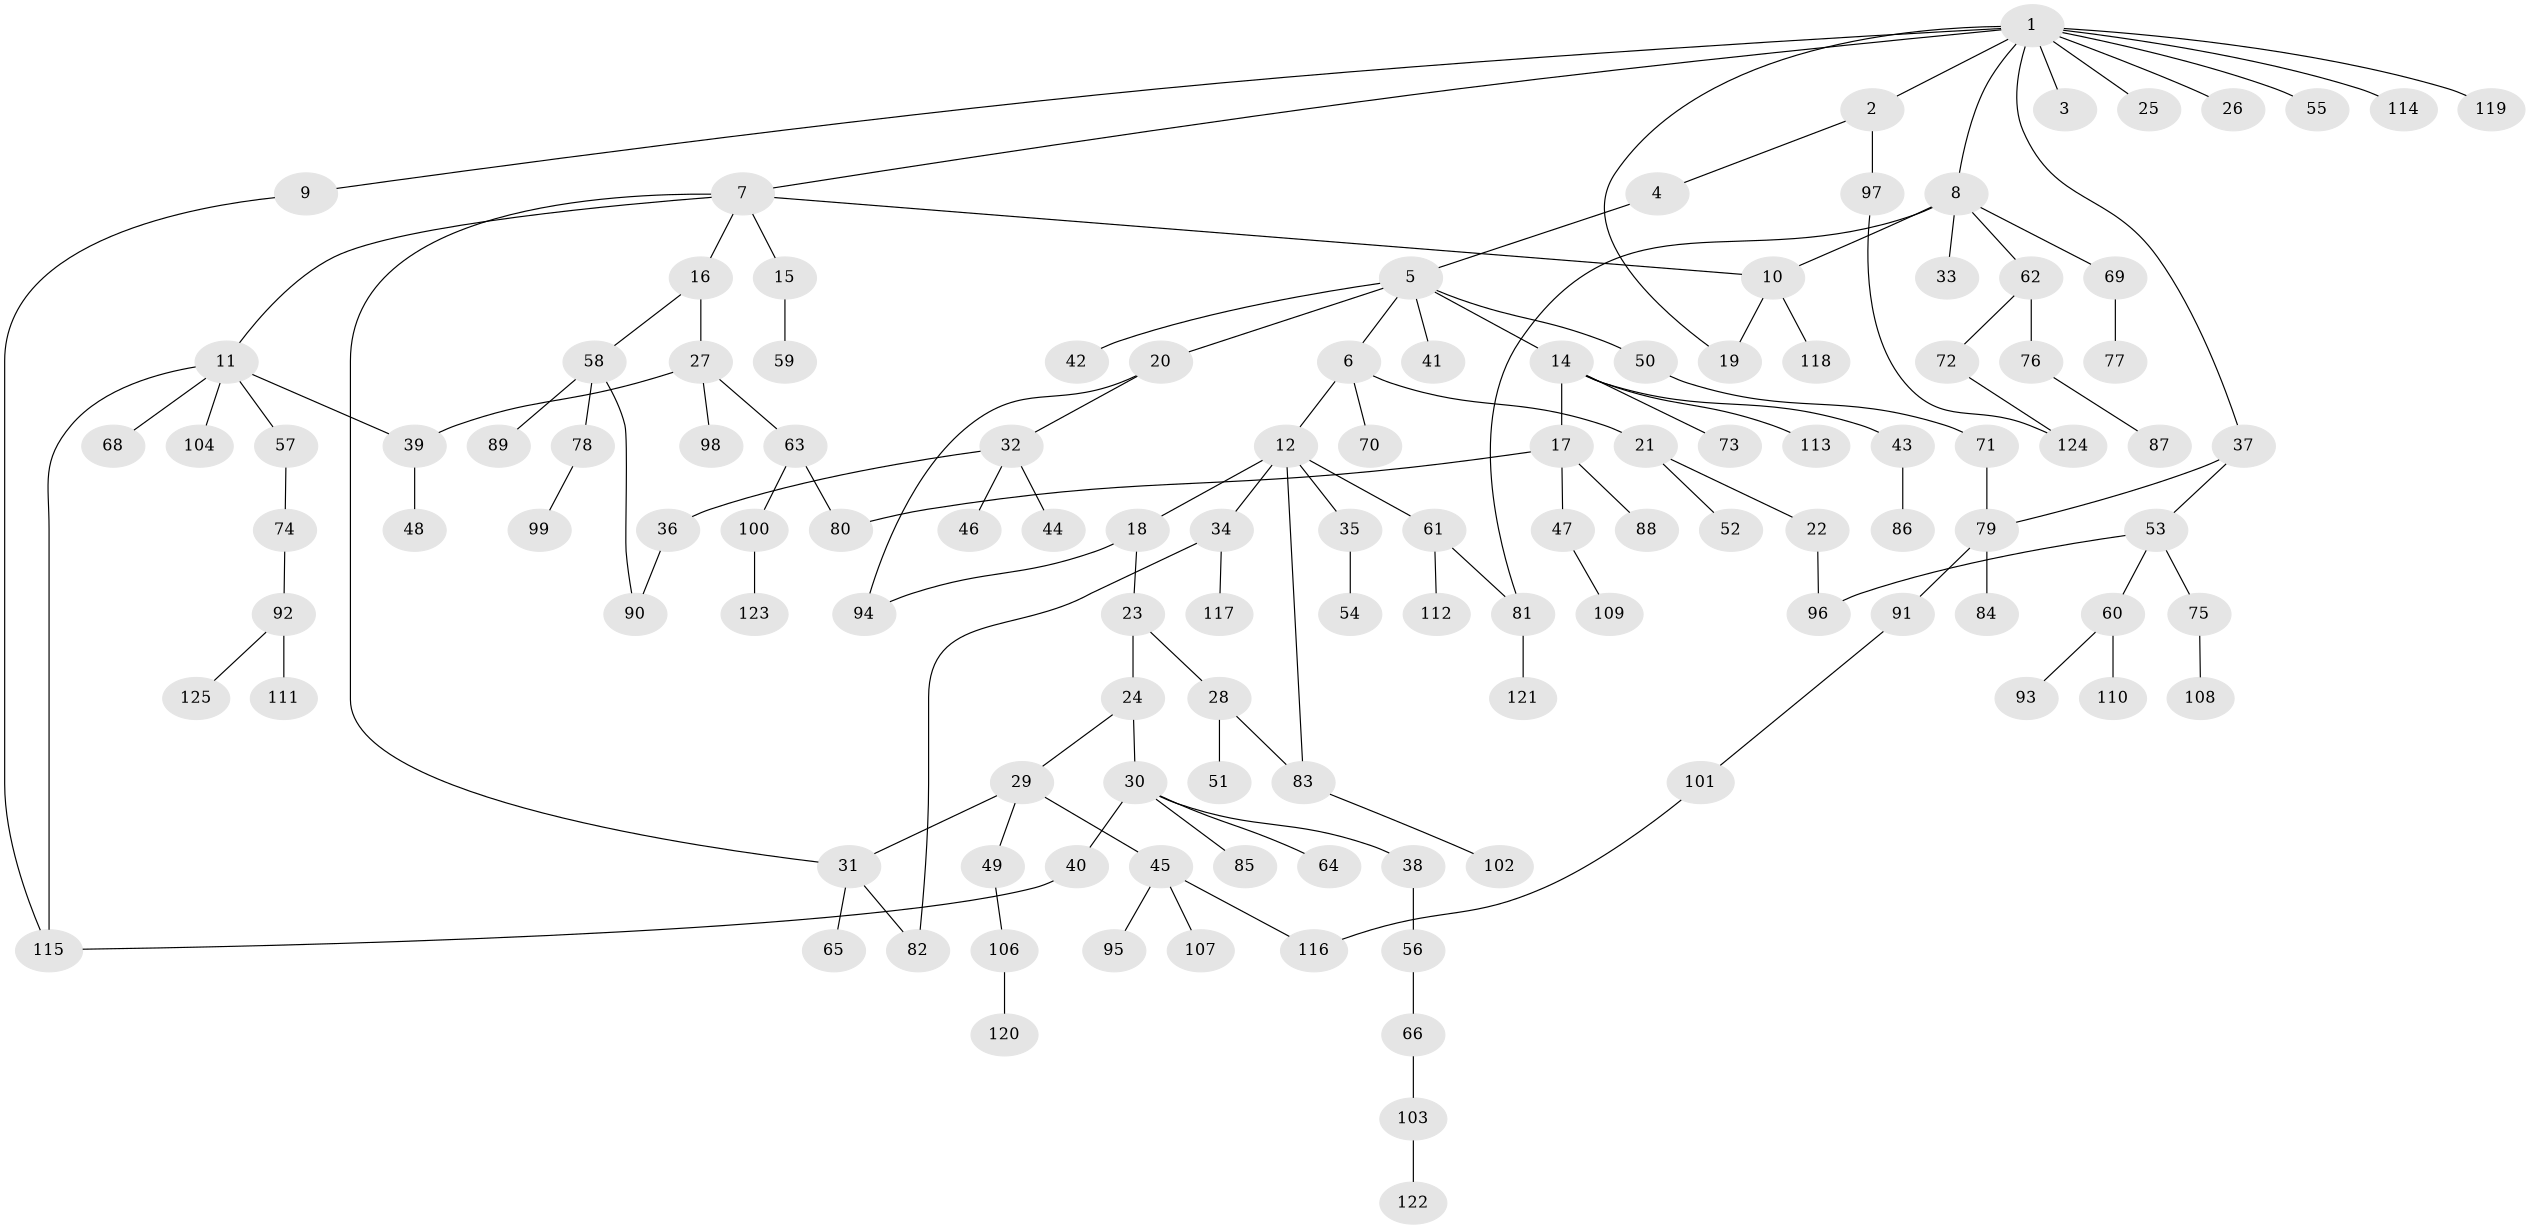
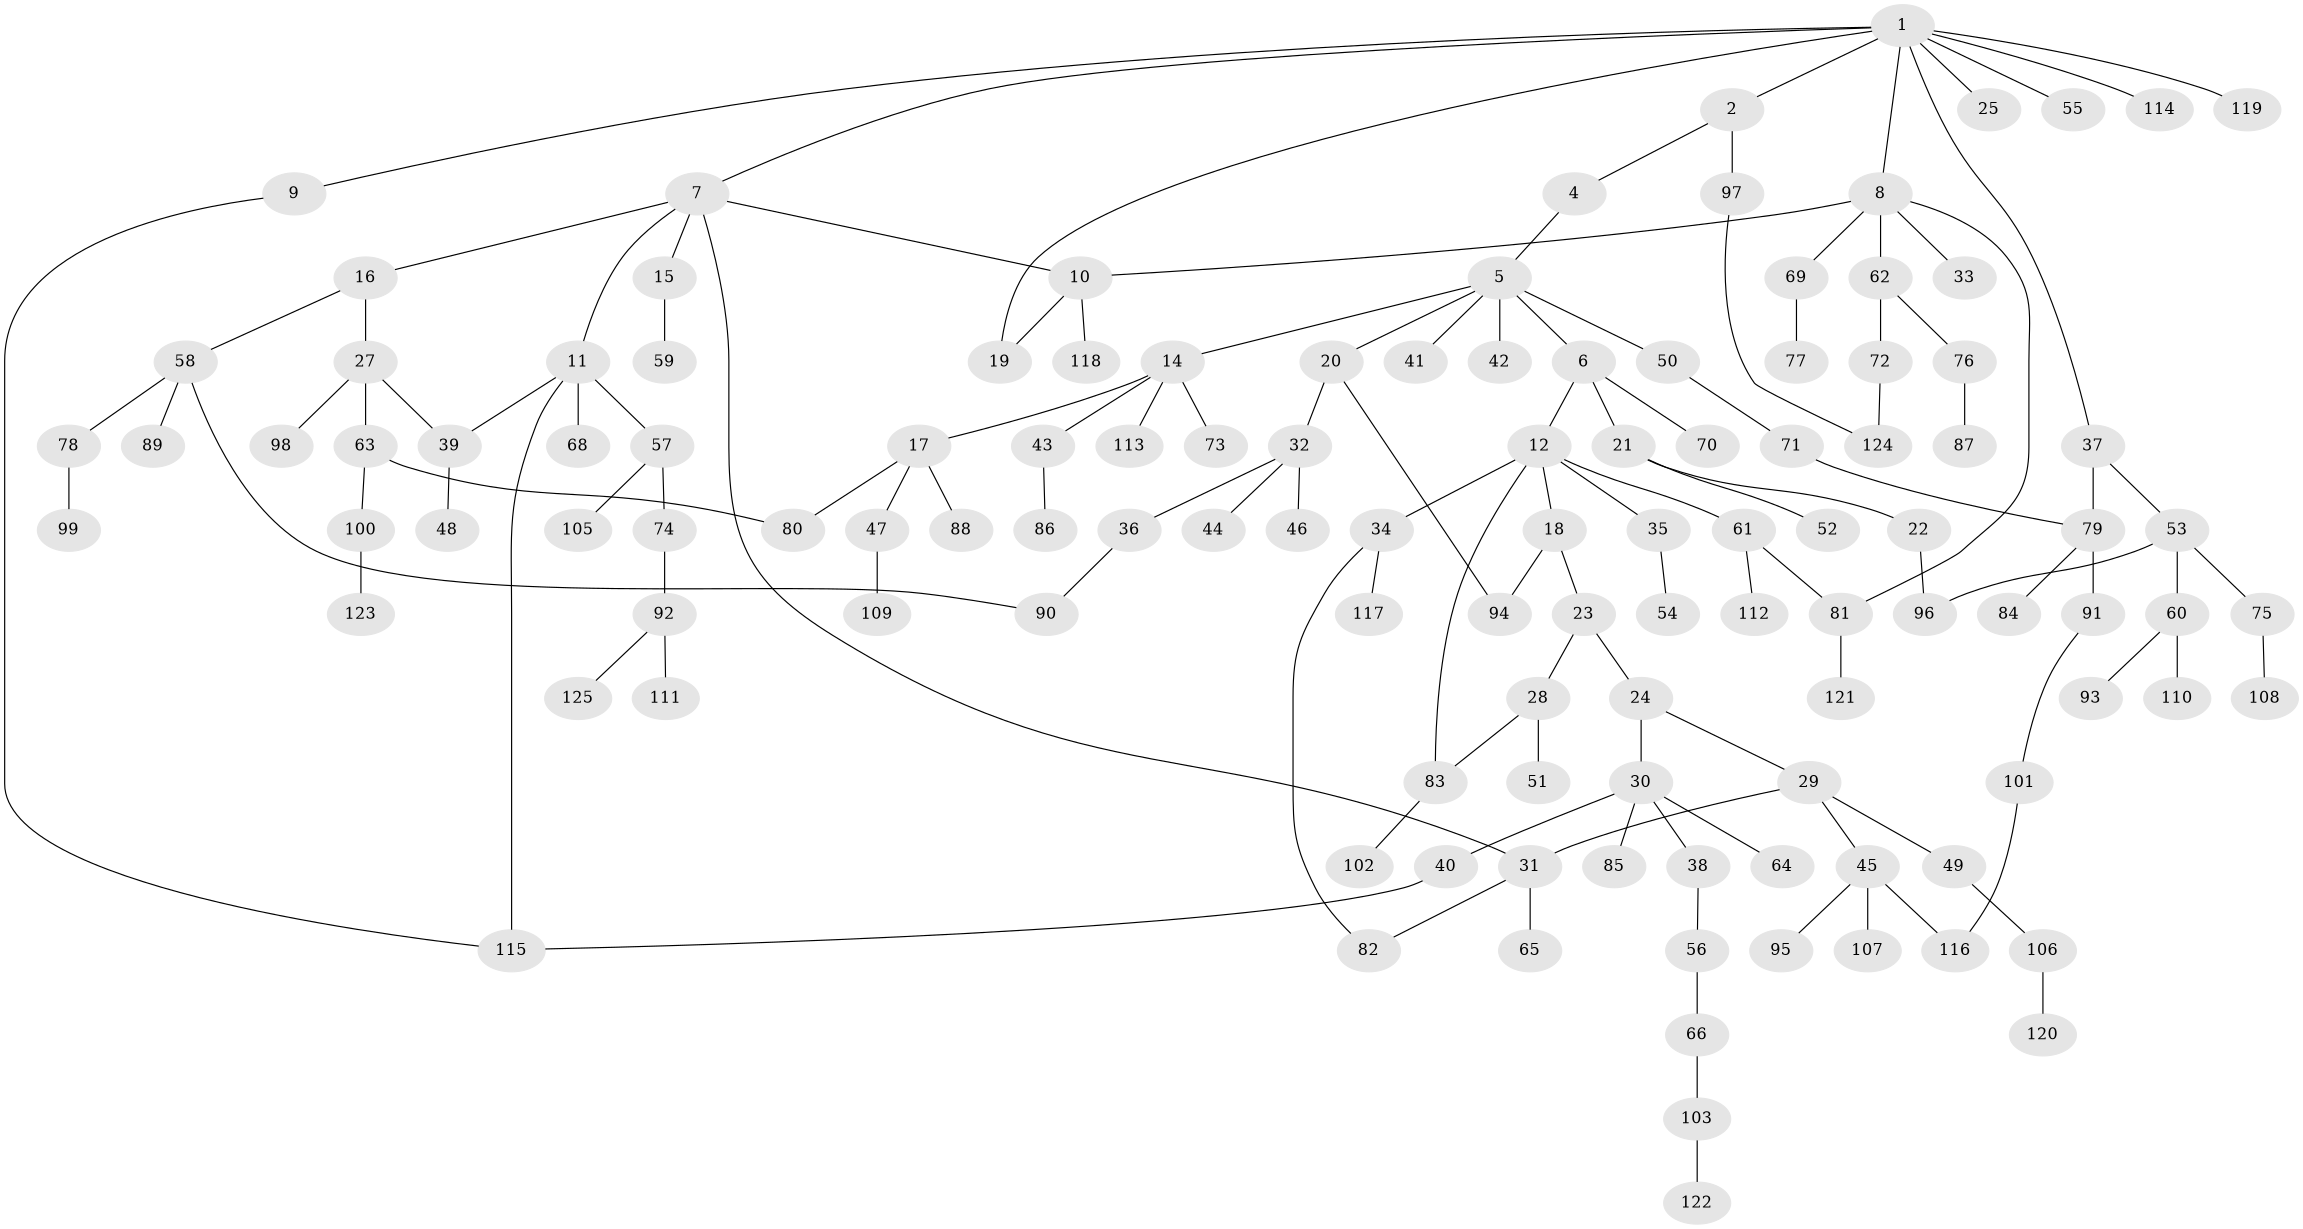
node "3": removed
node "26": removed
node "104": removed
node "105": added
